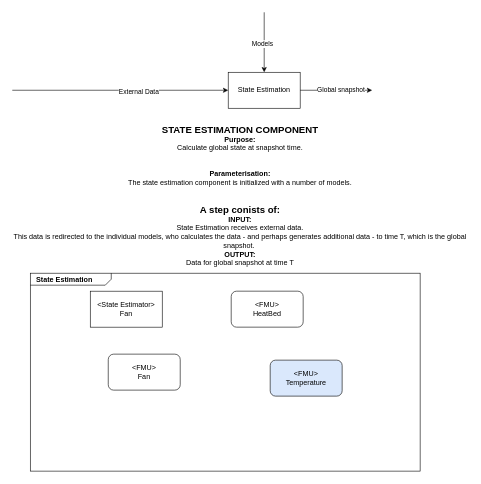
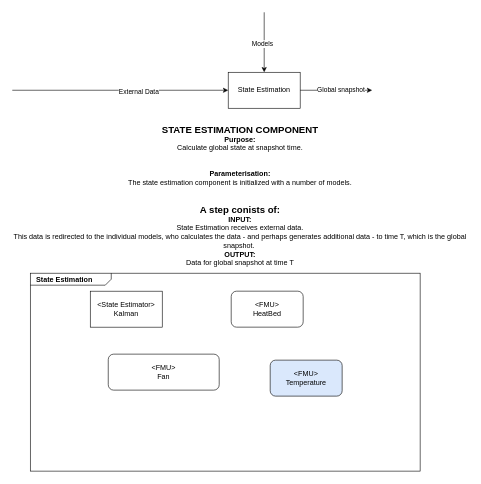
node "<State Estimator> Fan": label "<State Estimator> Fan" -> "<State Estimator> Kalman"
node "<FMU> Fan": size 72x36 -> 111x36
